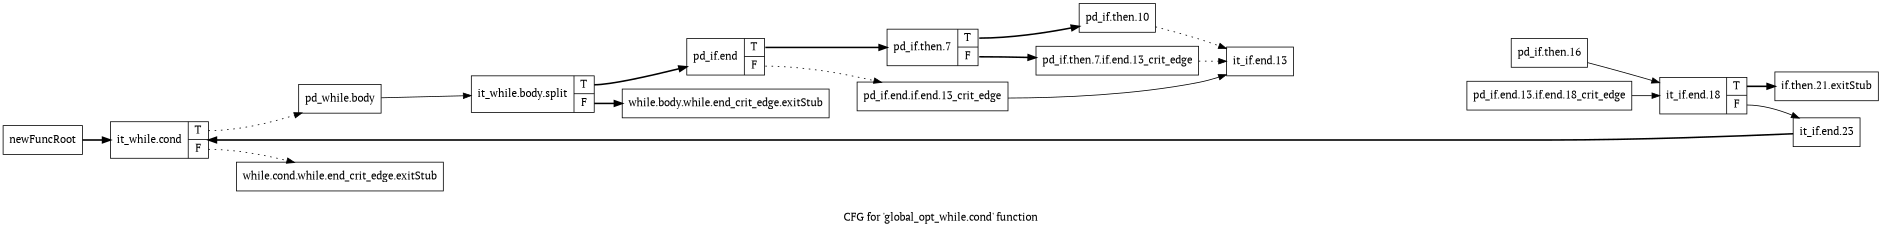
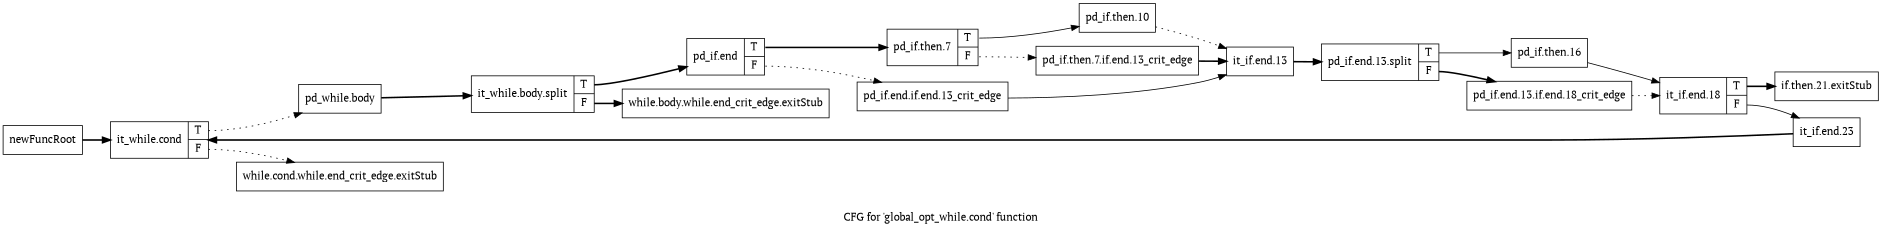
edge "pd_if.then.7" -> "pd_if.then.10": style bold -> solid
edge "pd_if.then.7" -> "pd_if.then.7.if.end.13_crit_edge": style bold -> dotted
edge "pd_if.then.7.if.end.13_crit_edge" -> "it_if.end.13": style dotted -> bold
node "pd_if.end.13.split": added
edge "pd_if.end.13.if.end.18_crit_edge" -> "it_if.end.18": style solid -> dotted
edge "pd_while.body" -> "it_while.body.split": style solid -> bold
